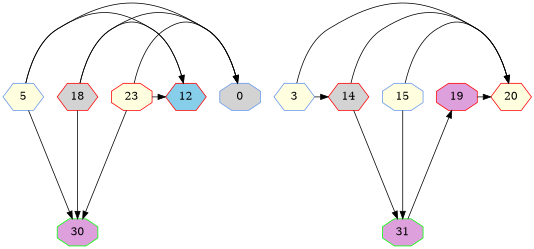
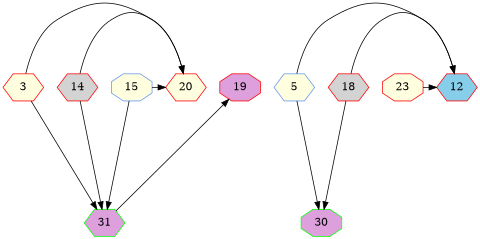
node "0": removed
node "3": color cornflowerblue -> red
edge "3" -> "14": now "3" -> "31"
edge "19" -> "20": removed
edge "23" -> "30": removed
node "31": shape octagon -> hexagon
